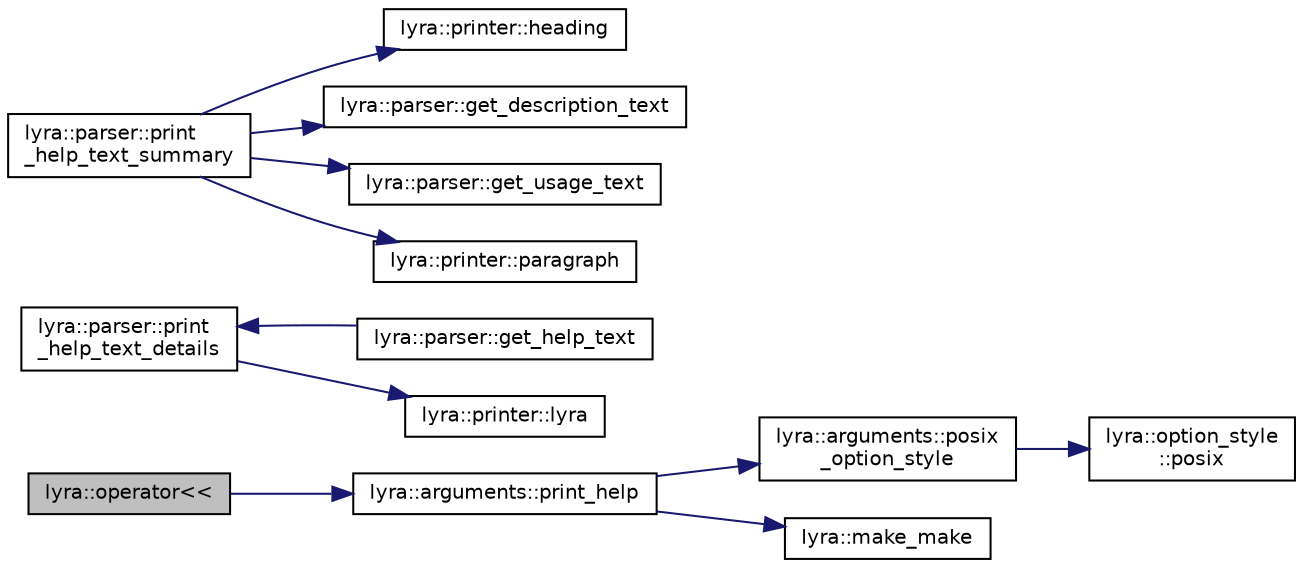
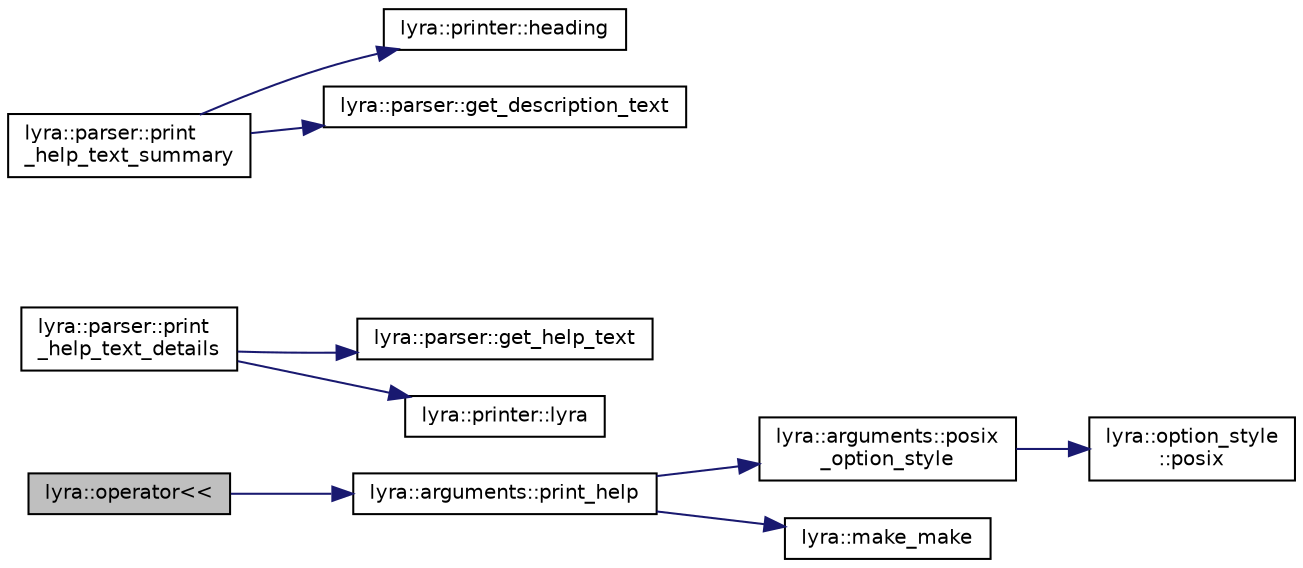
node "lyra::parser::get_usage_text": removed
node "lyra::printer::paragraph": removed
edge "lyra::parser::get_help_text" -> "lyra::parser::print _help_text_details": reversed
